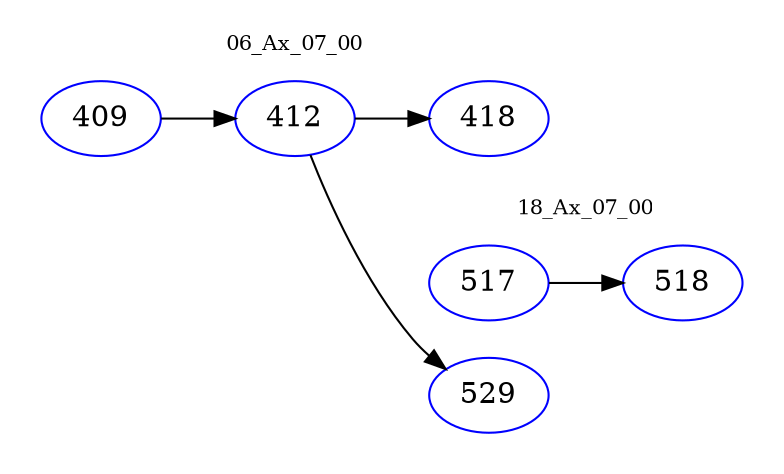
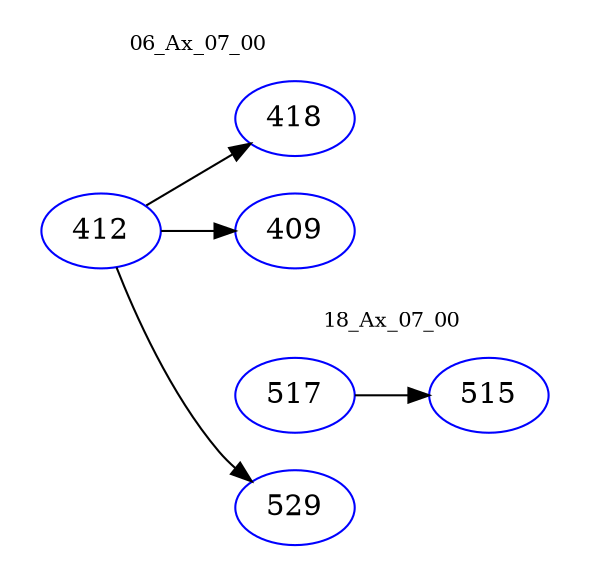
edge "409" -> "412": reversed
node "518": label "518" -> "515"
